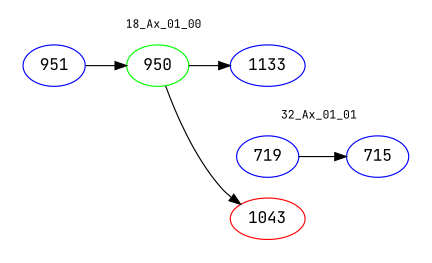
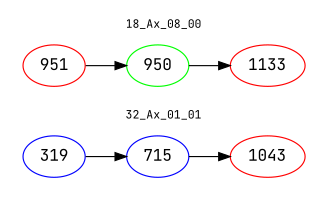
cluster "18_Ax_01_00": label "18_Ax_01_00" -> "18_Ax_08_00"
node "951": color blue -> red
node "1133": color blue -> red
edge "950" -> "1043": now "715" -> "1043"
node "719": label "719" -> "319"
